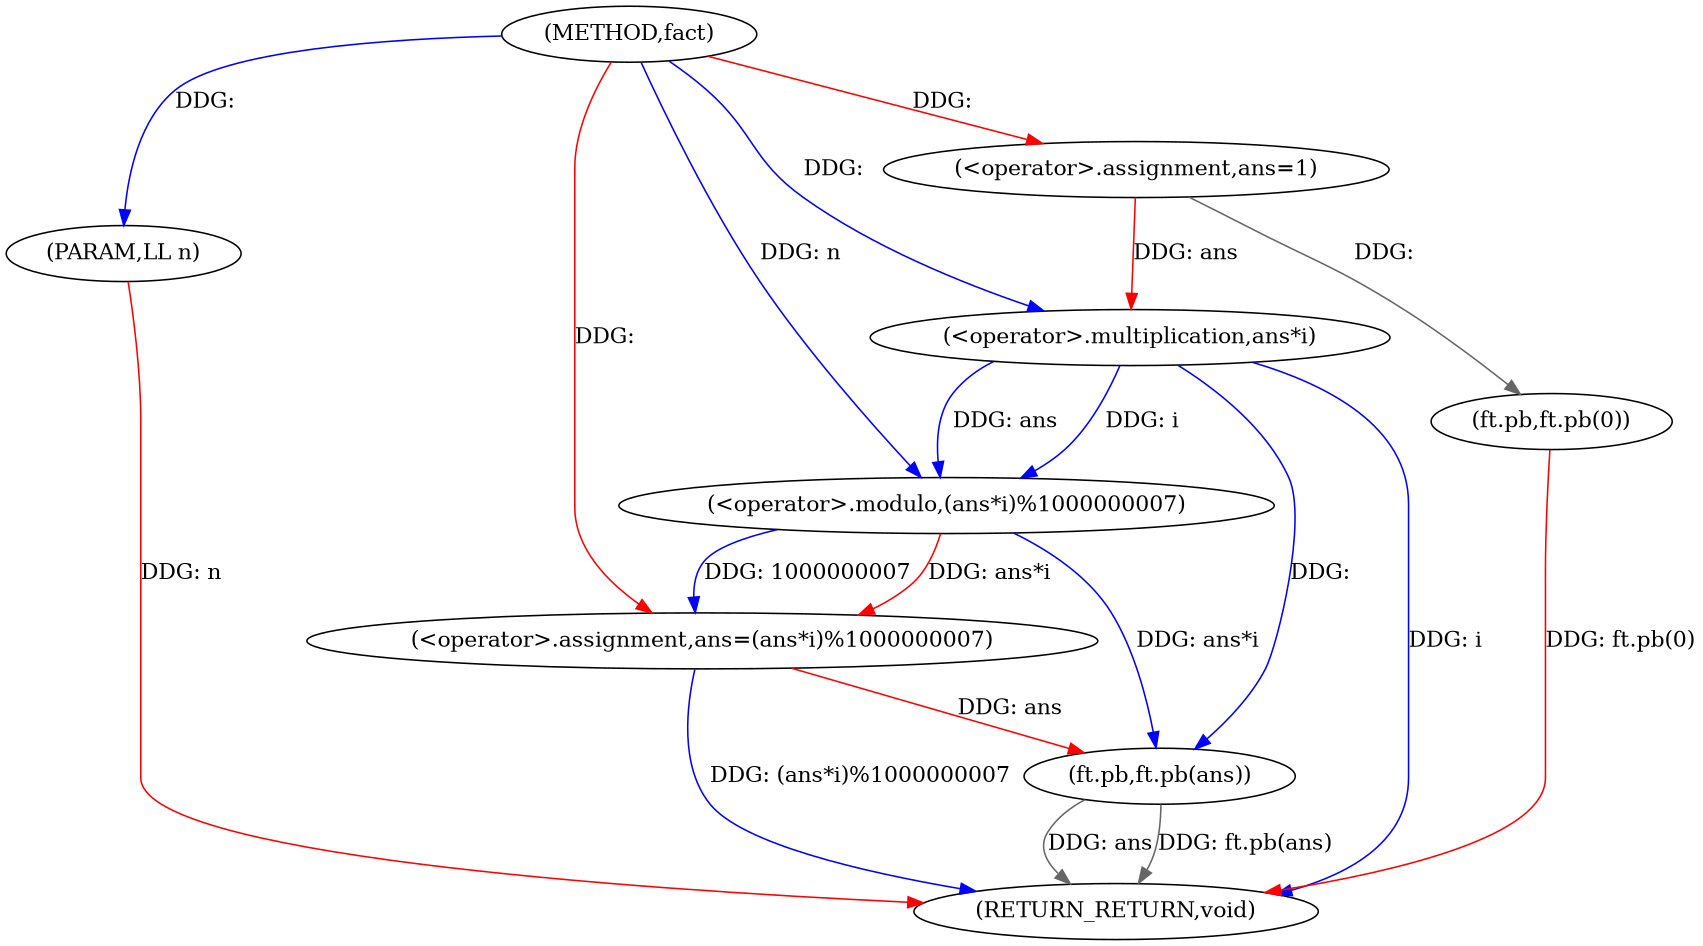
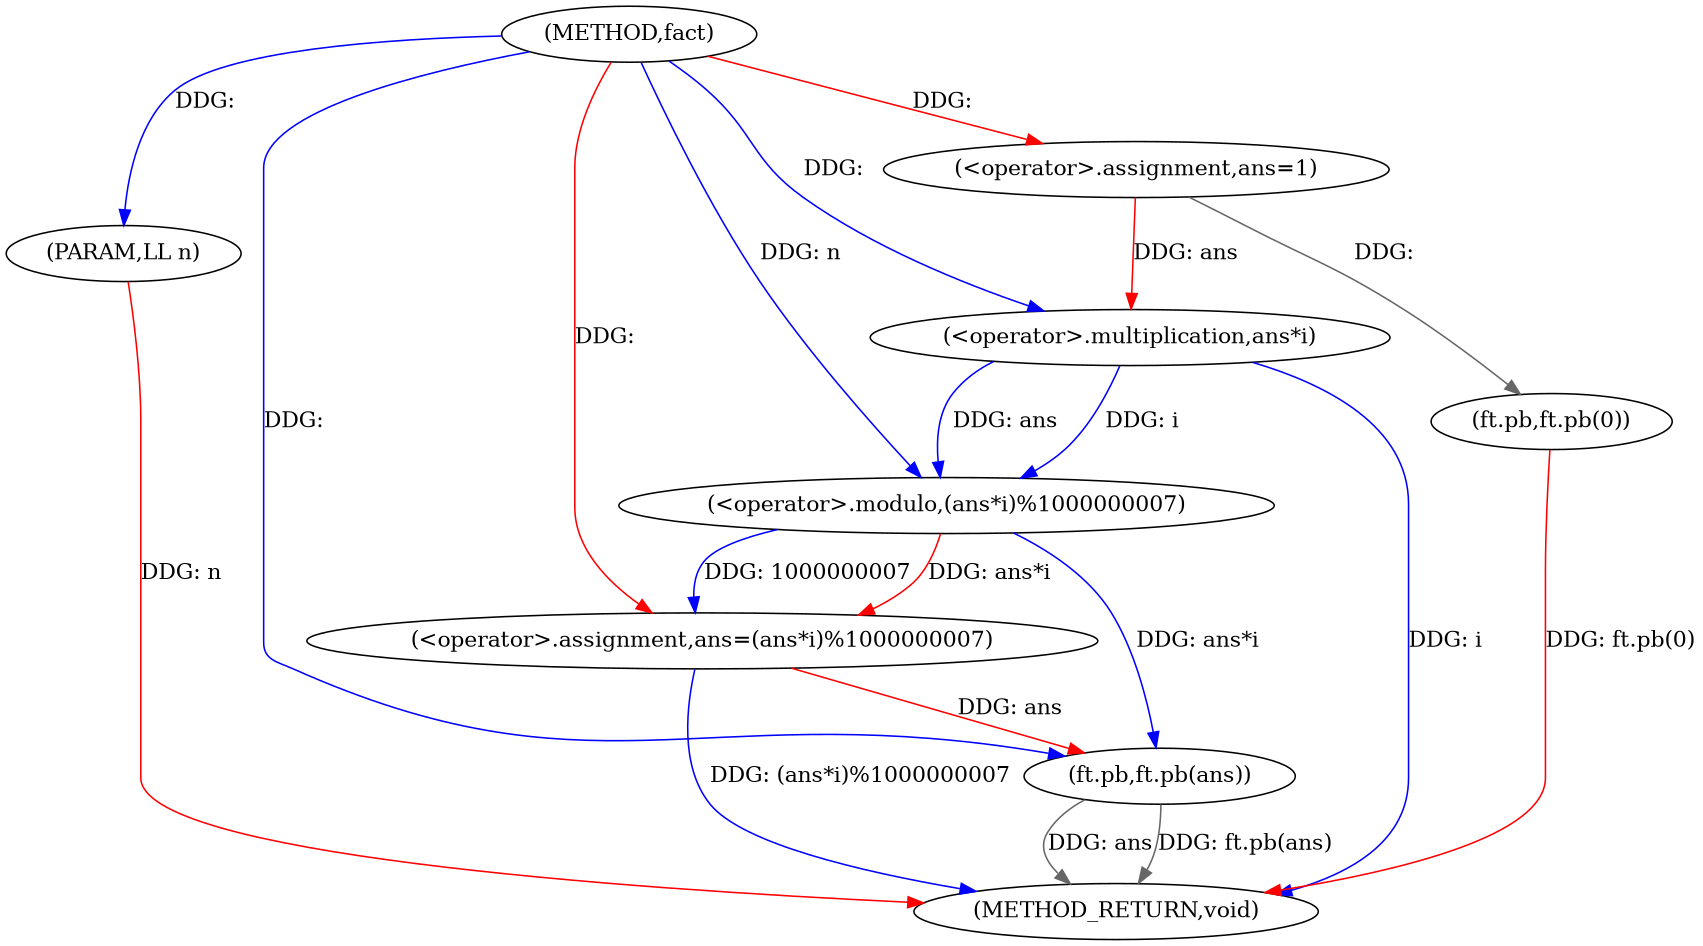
edge "(<operator>.multiplication,ans*i)" -> "(ft.pb,ft.pb(ans))": now "(METHOD,fact)" -> "(ft.pb,ft.pb(ans))"
node "(RETURN_RETURN,void)": label "(RETURN_RETURN,void)" -> "(METHOD_RETURN,void)"
